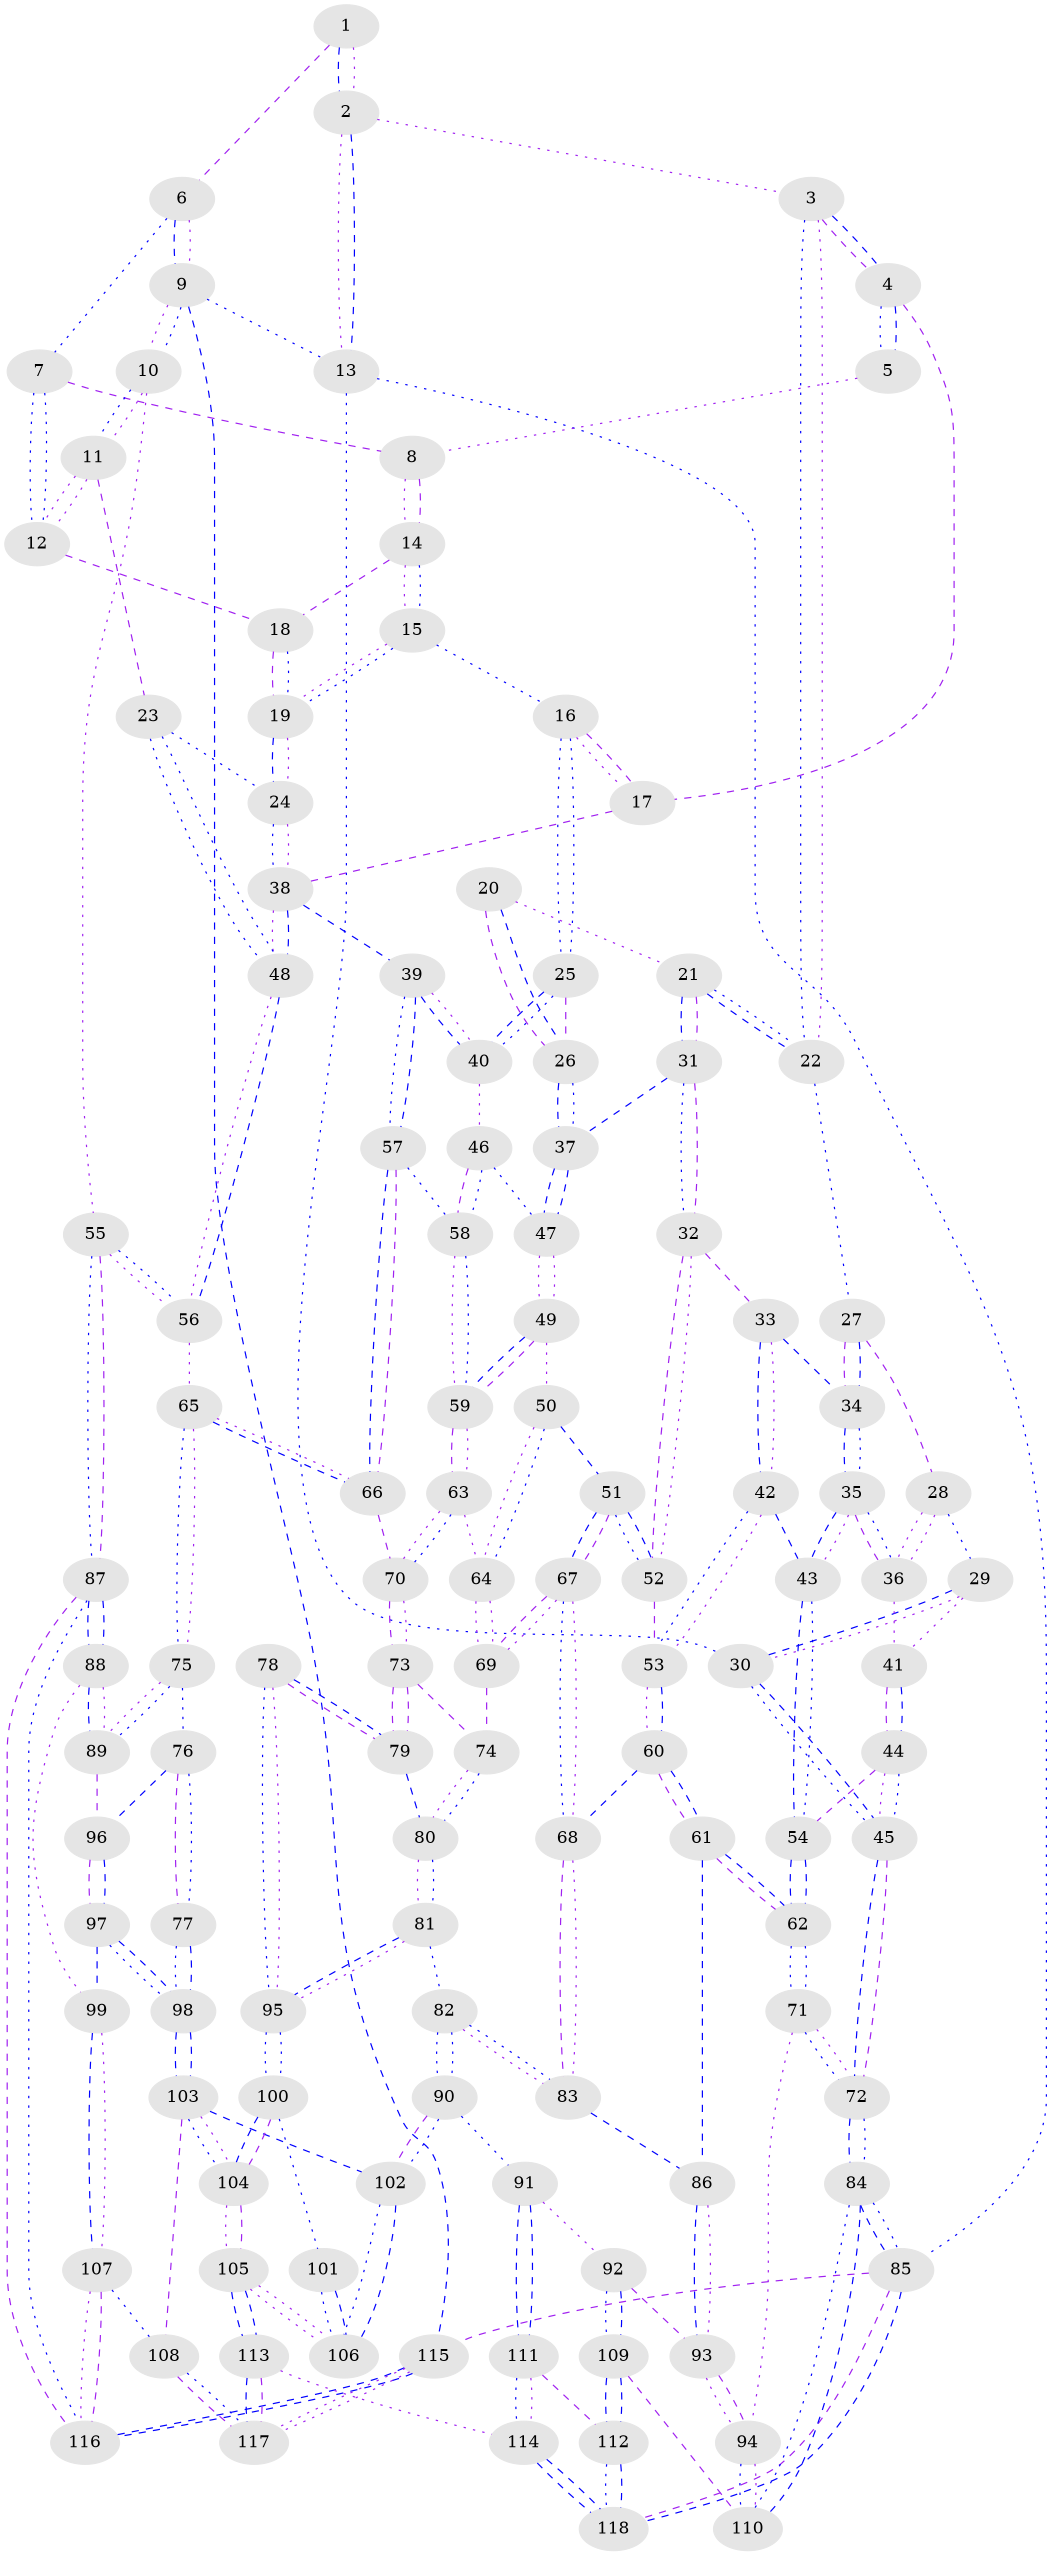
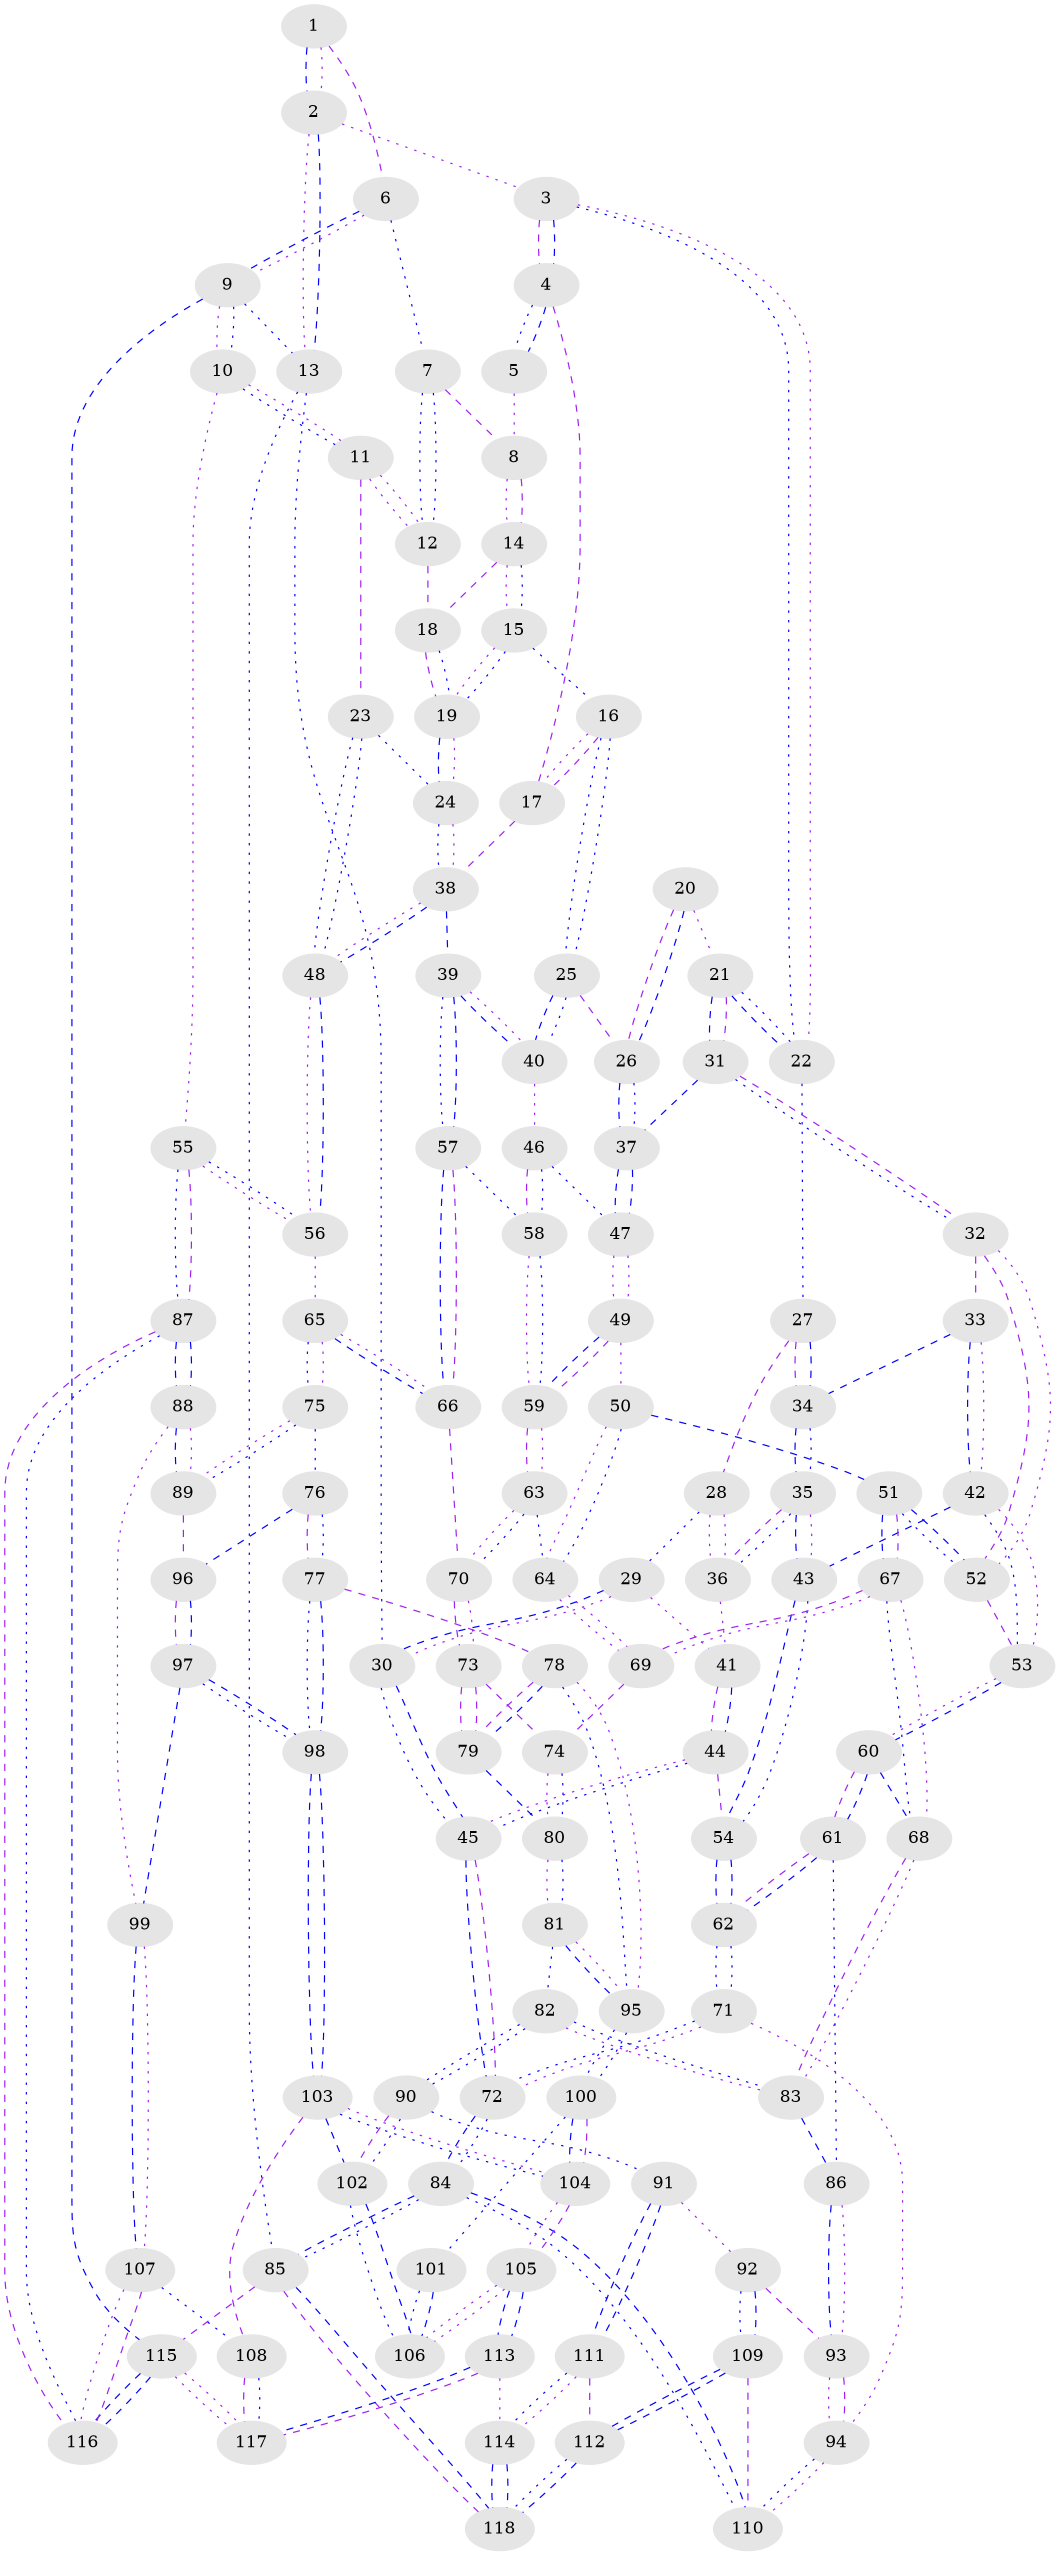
edge "63" -- "64": color purple -> blue
edge "77" -- "78": added
edge "61" -- "86": style dashed -> dotted
